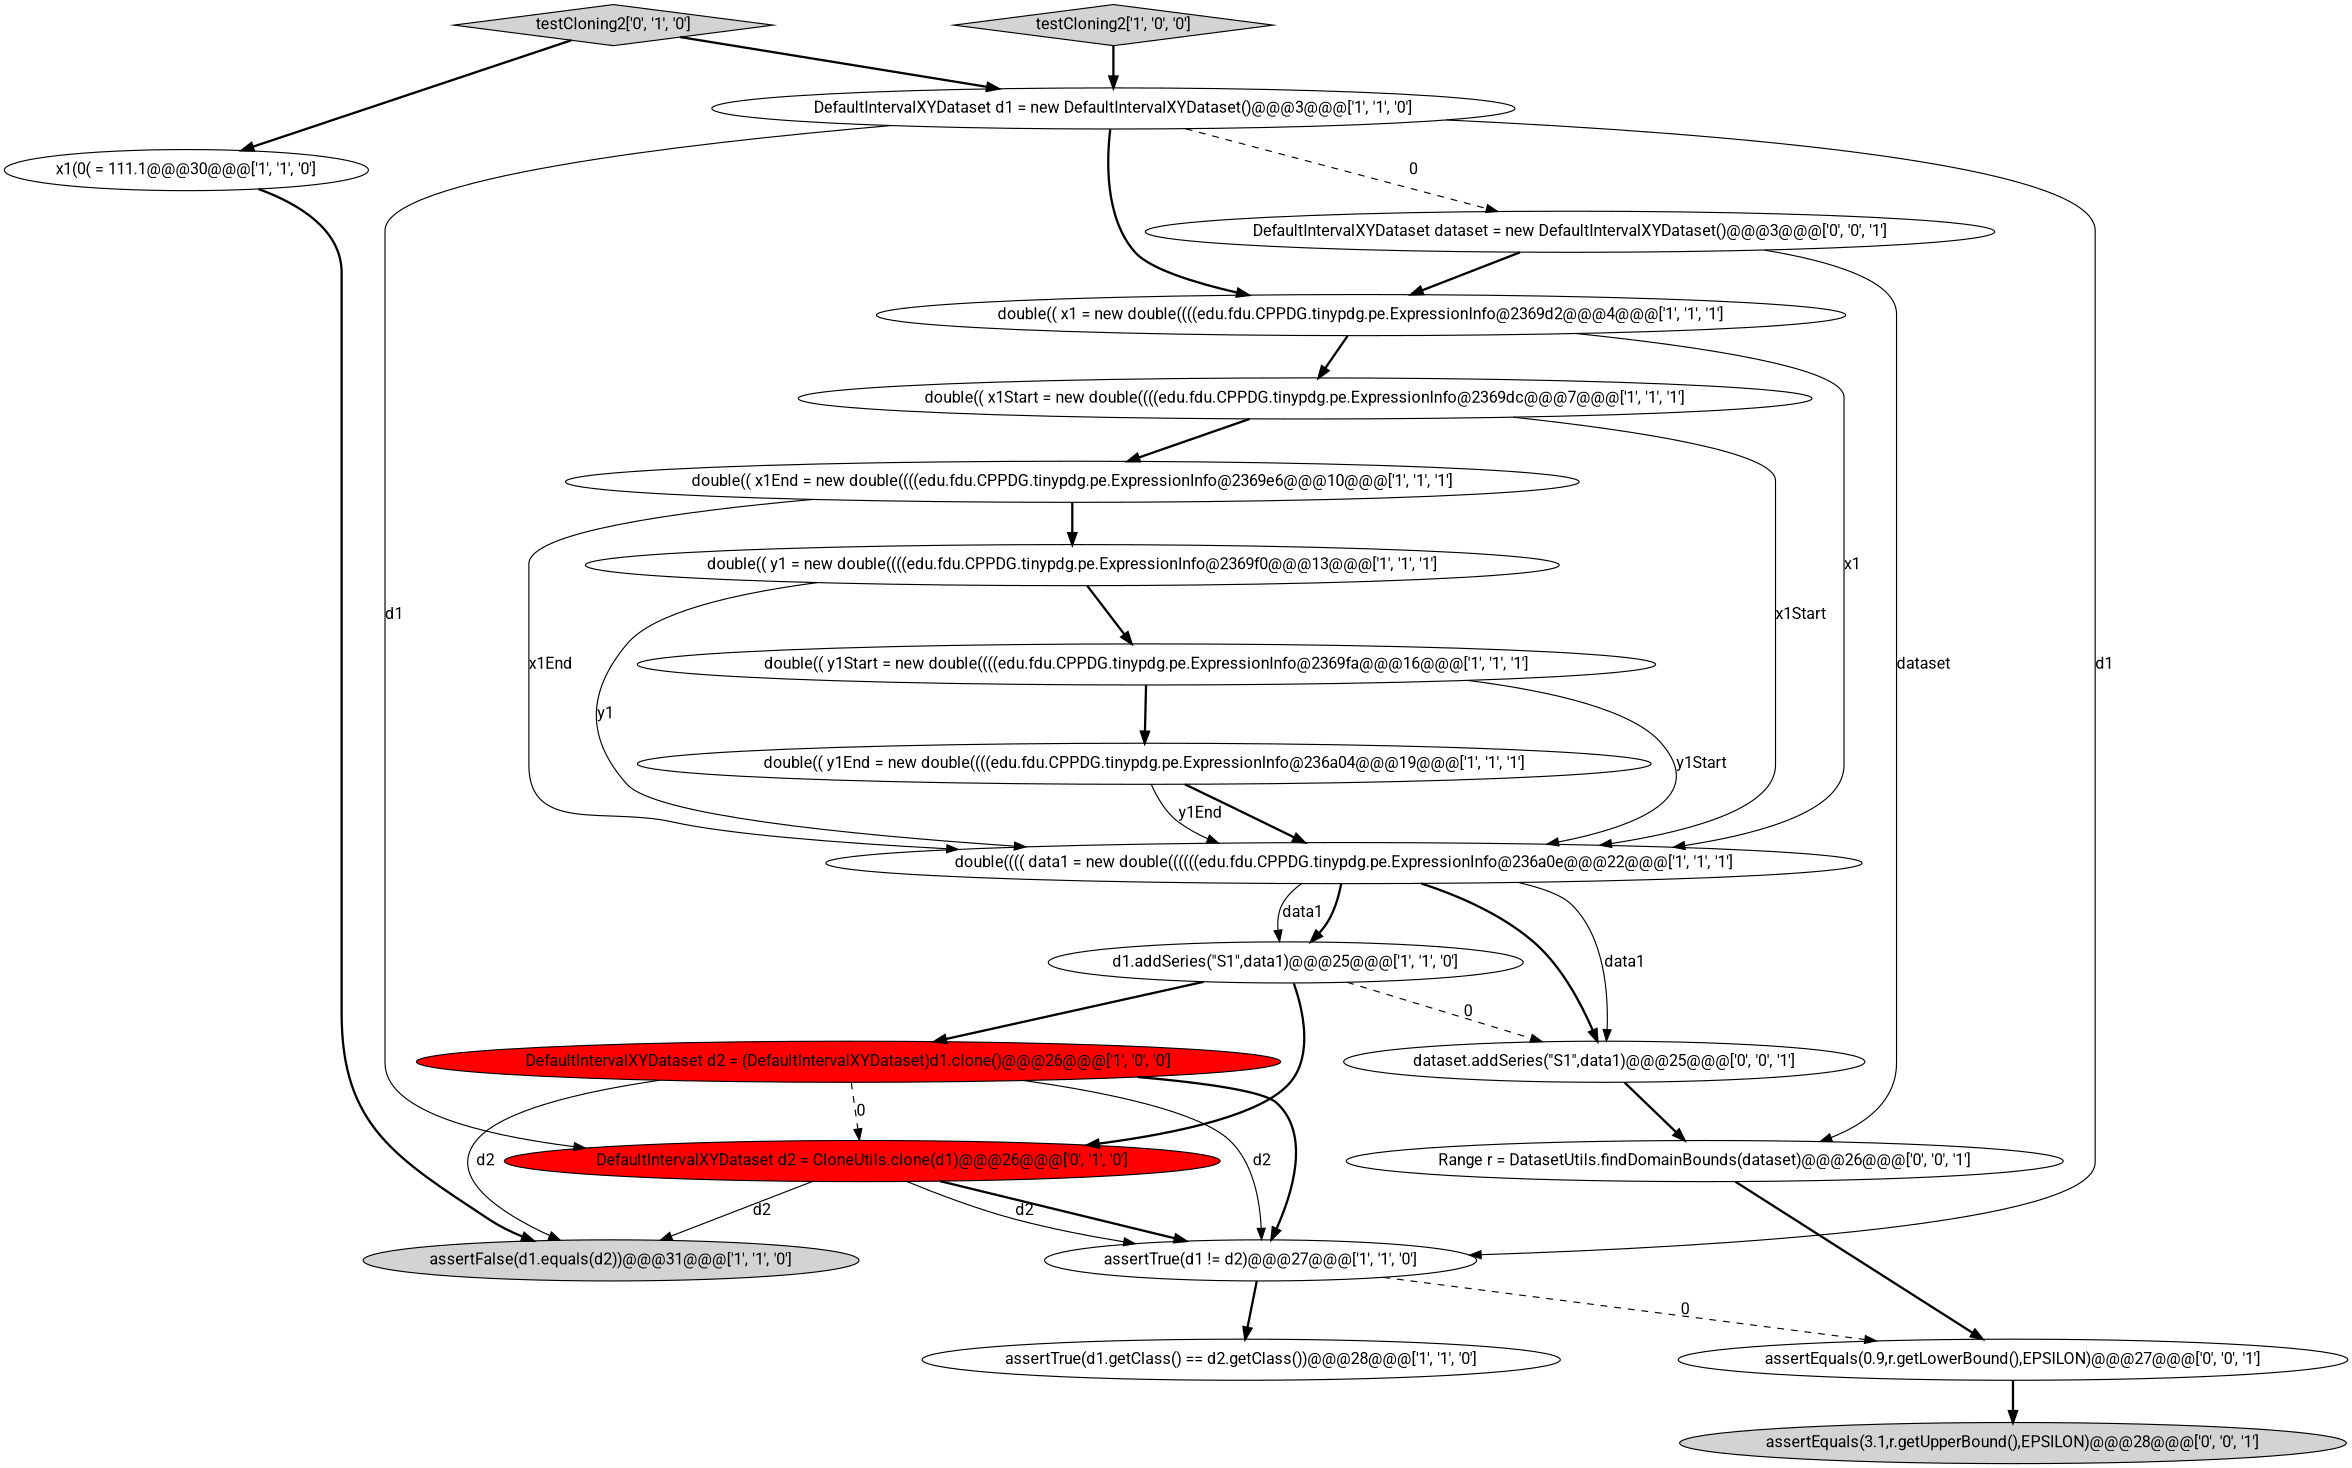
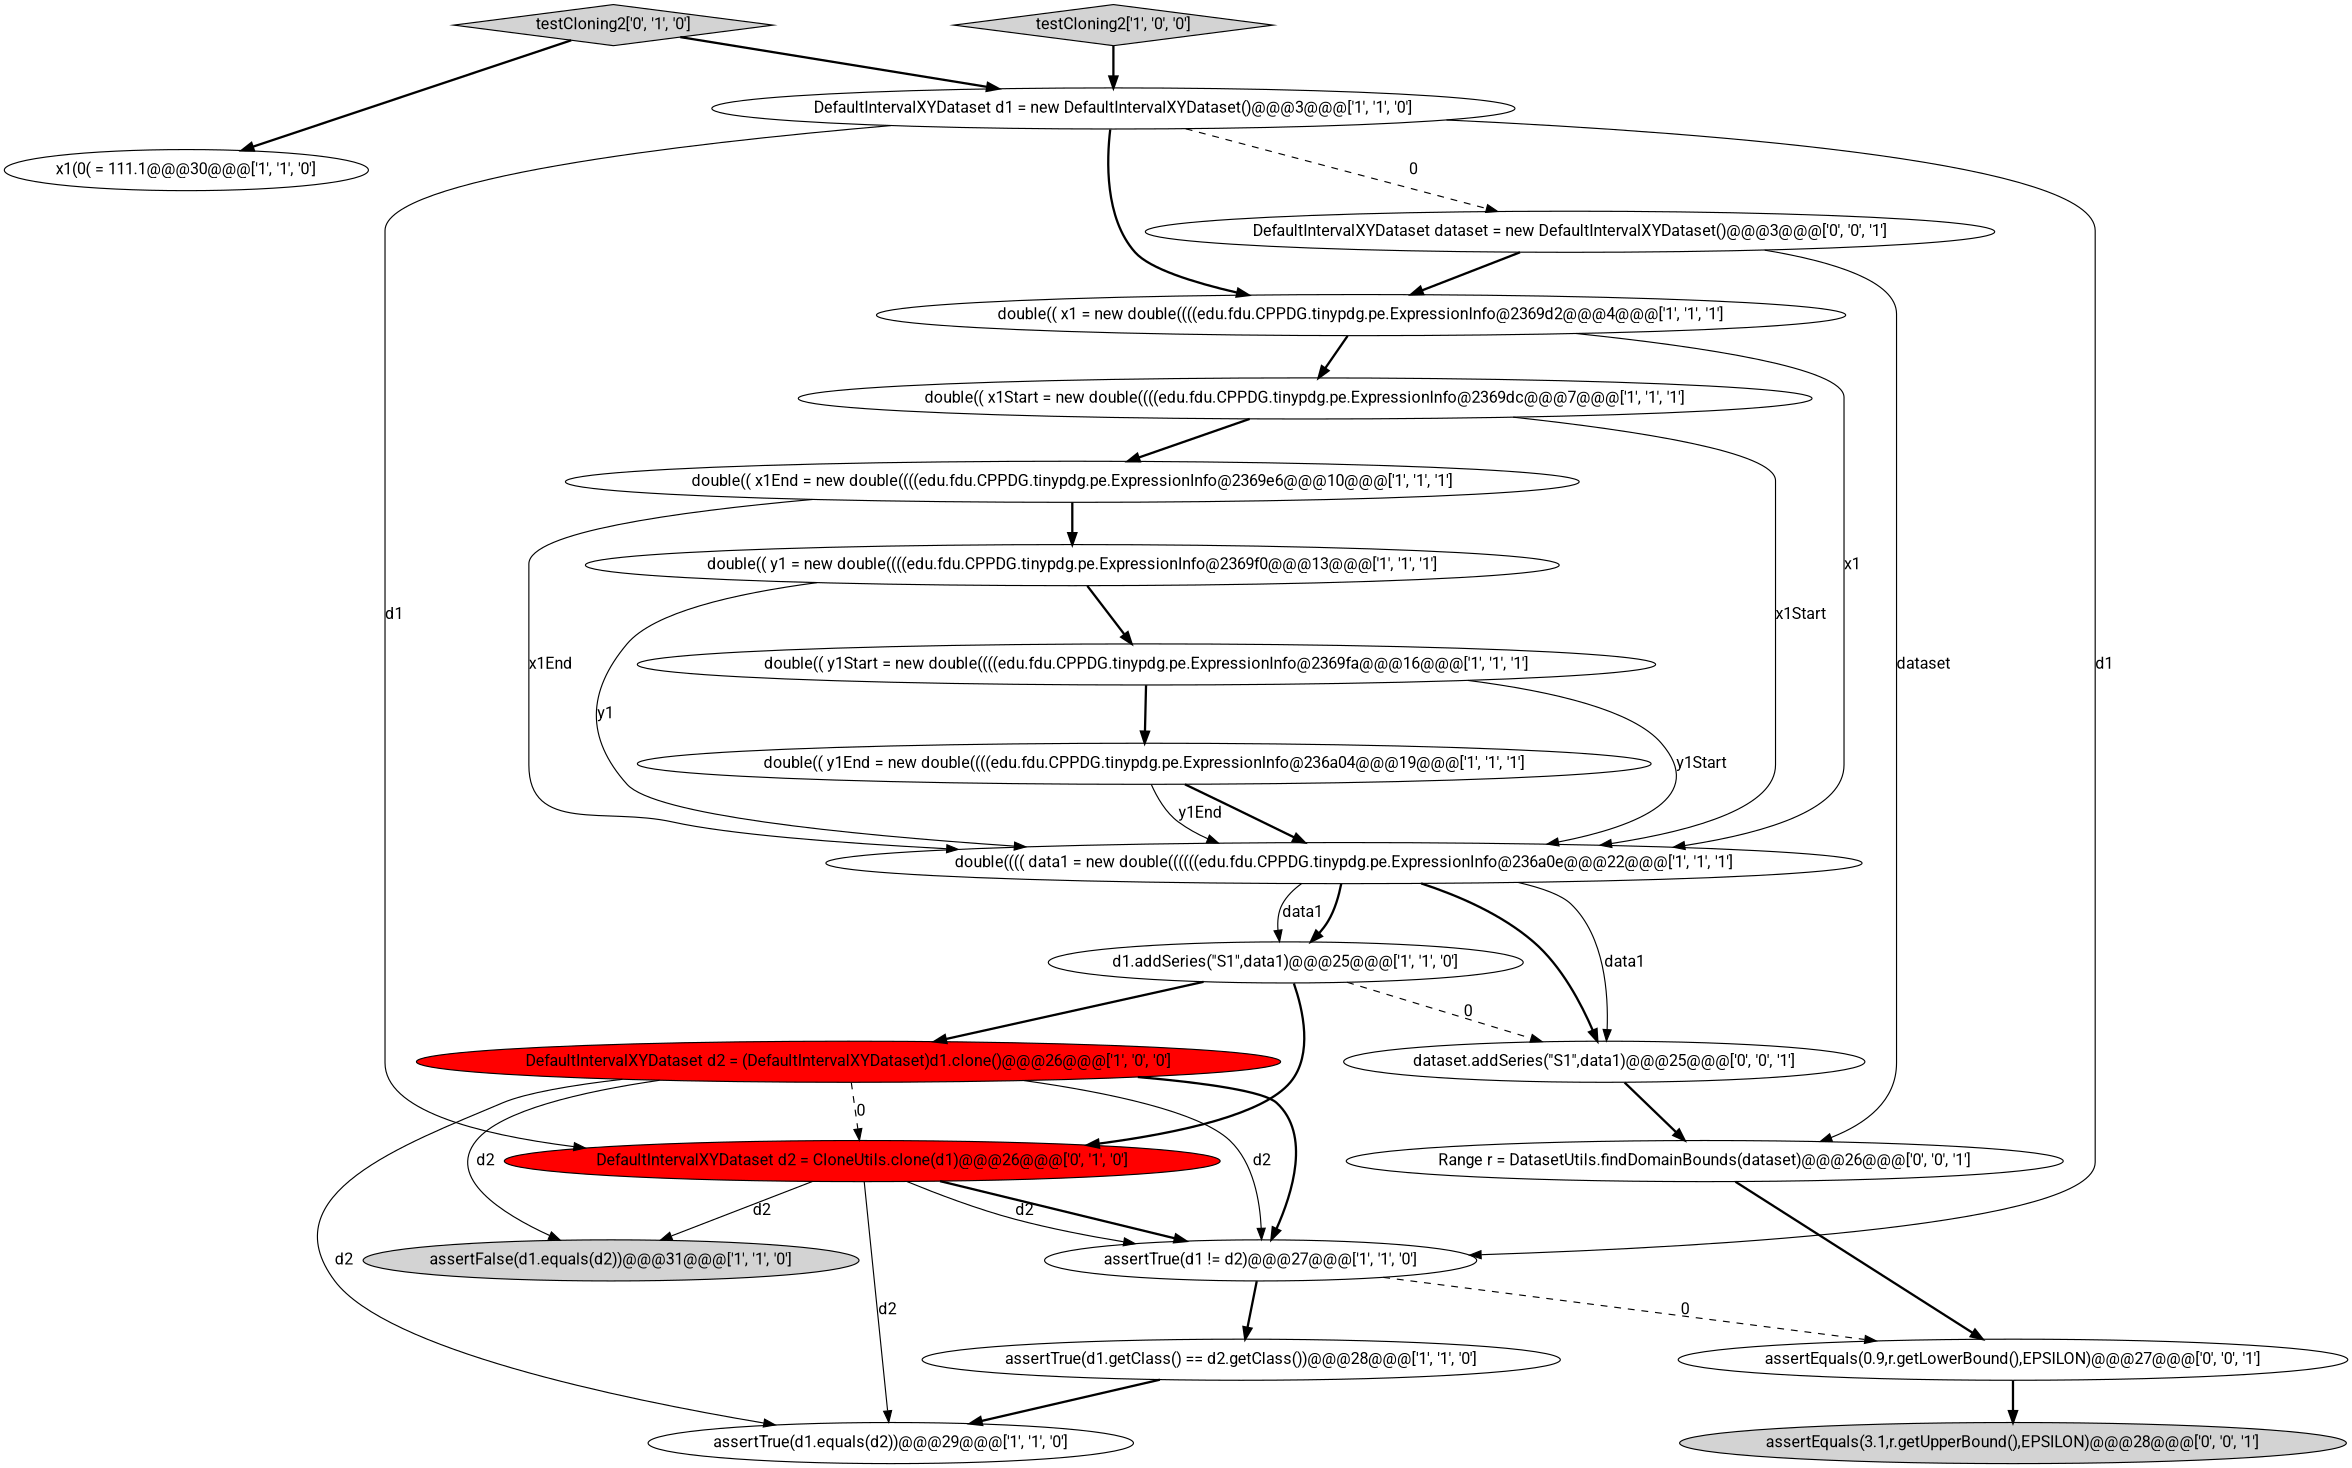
edge "x1(0( = 111.1@@@30@@@['1', '1', '0']" -> "assertFalse(d1.equals(d2))@@@31@@@['1', '1', '0']": removed
node "assertTrue(d1.equals(d2))@@@29@@@['1', '1', '0']": added
